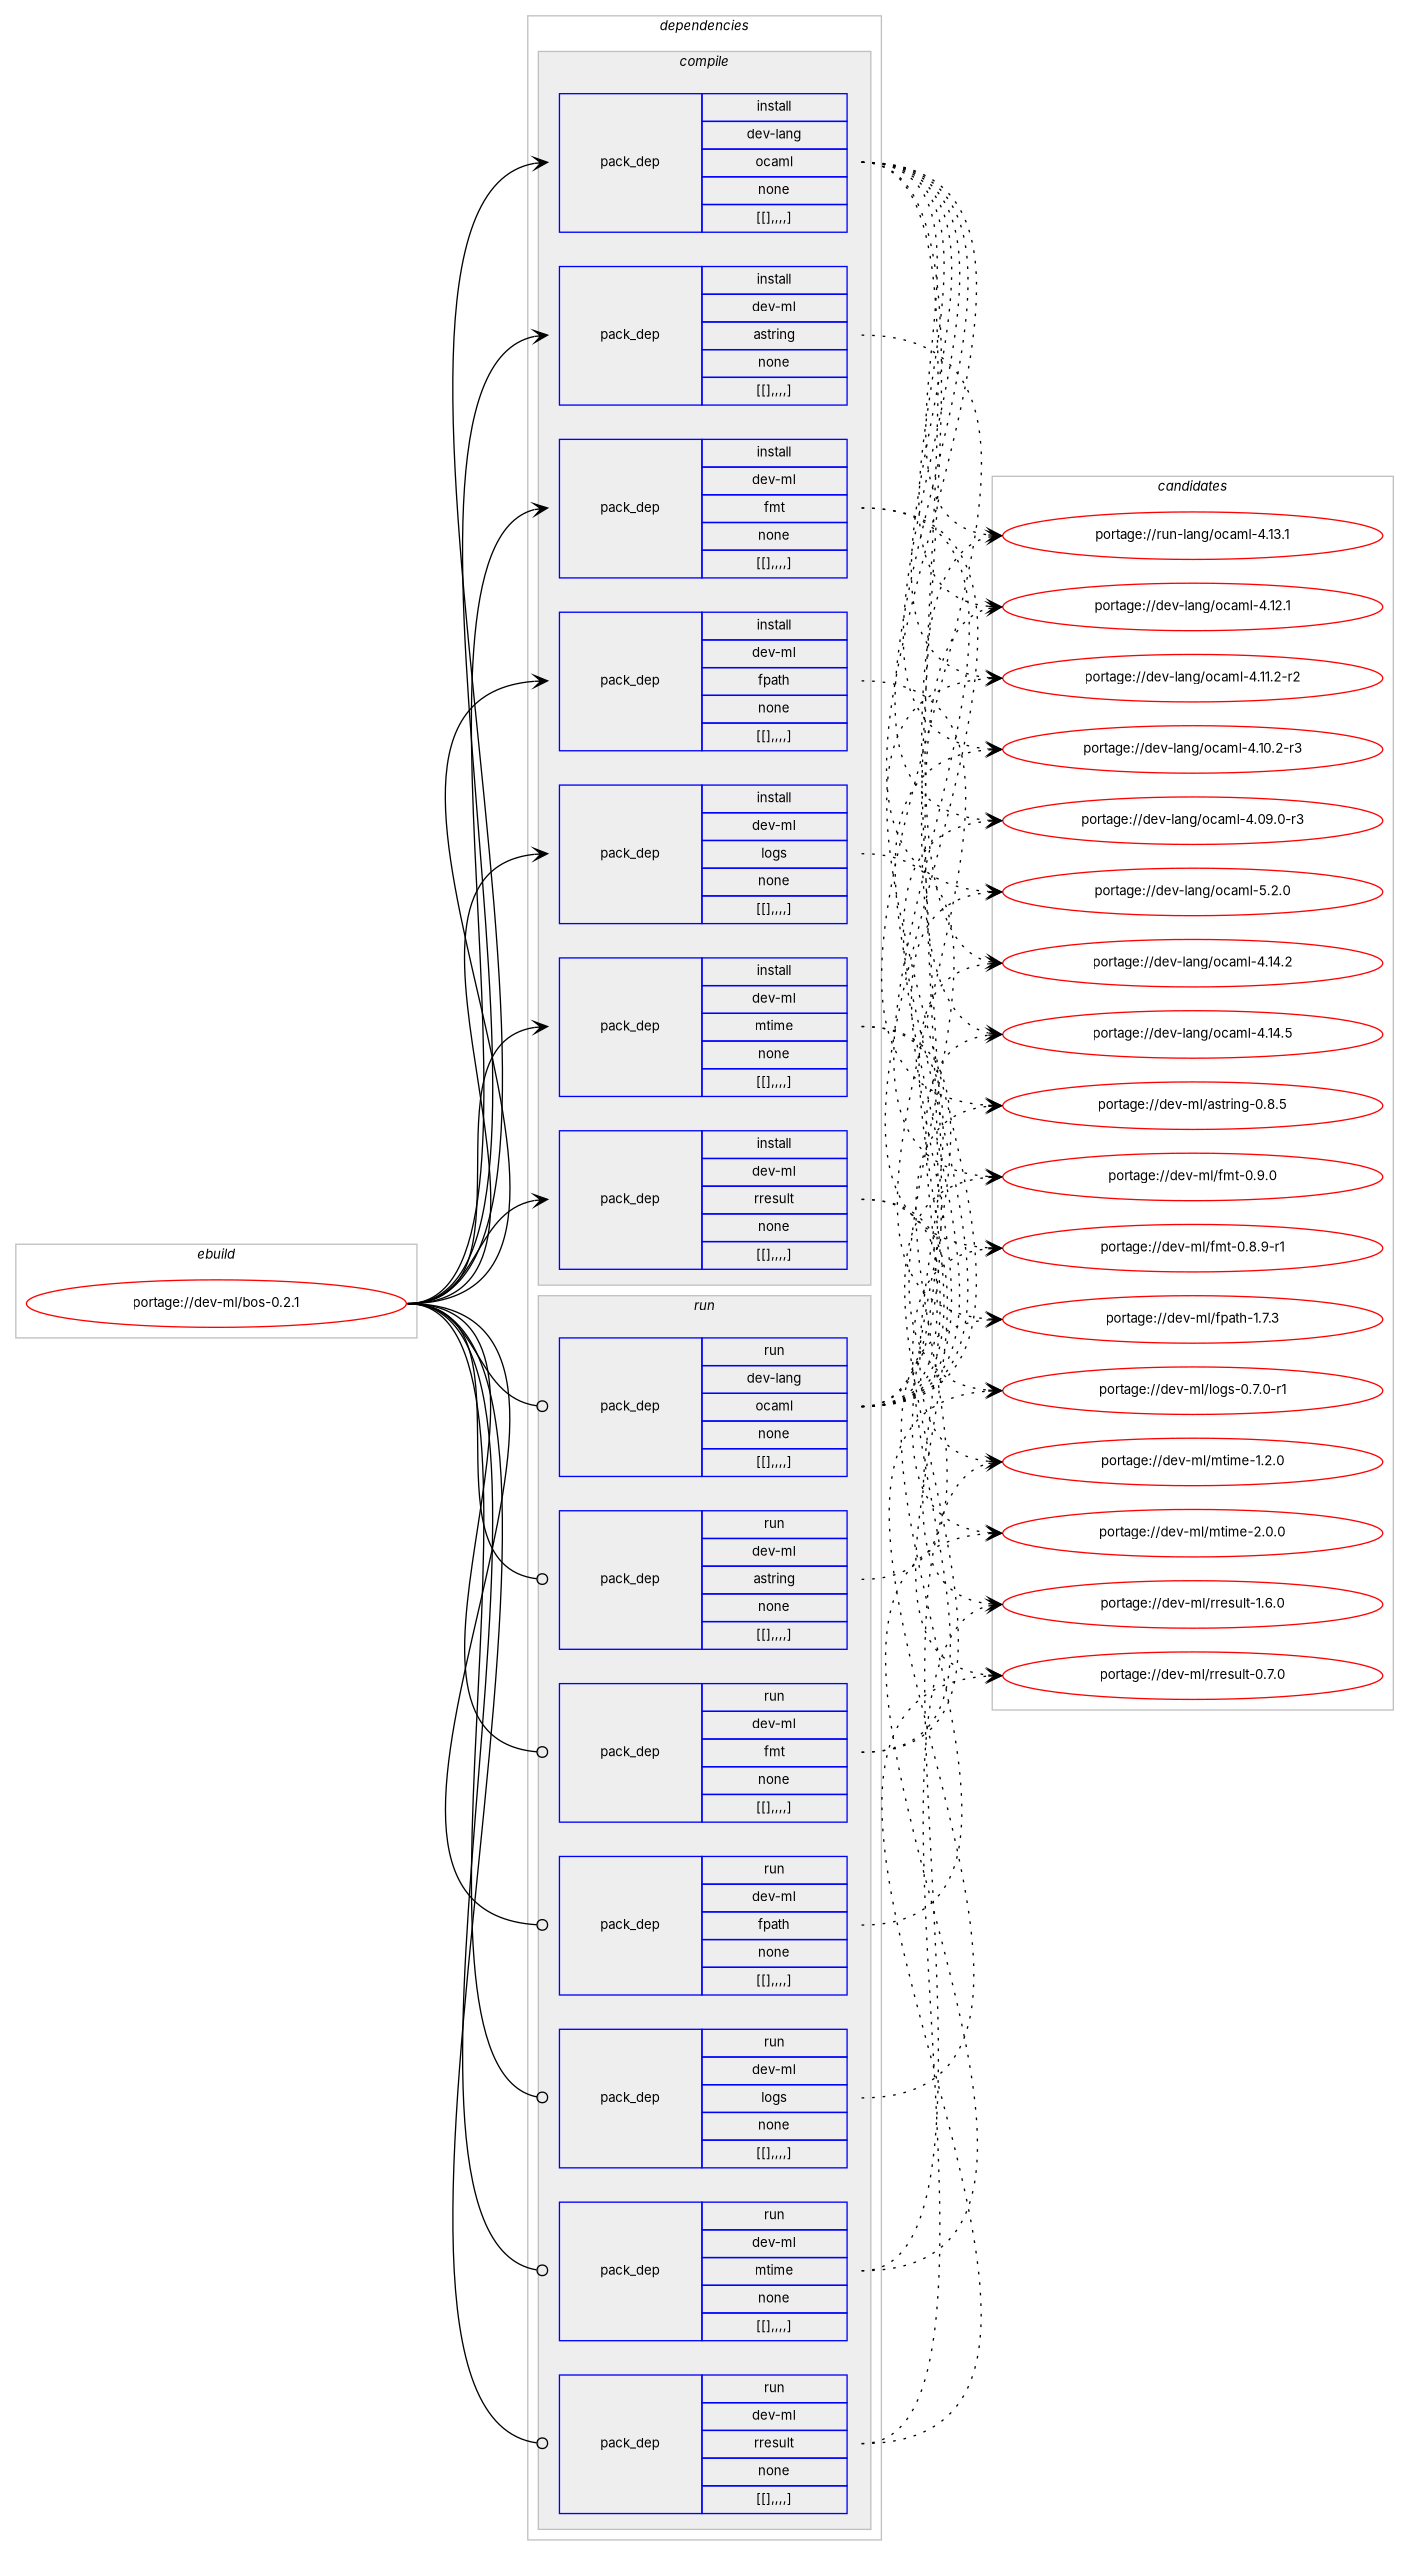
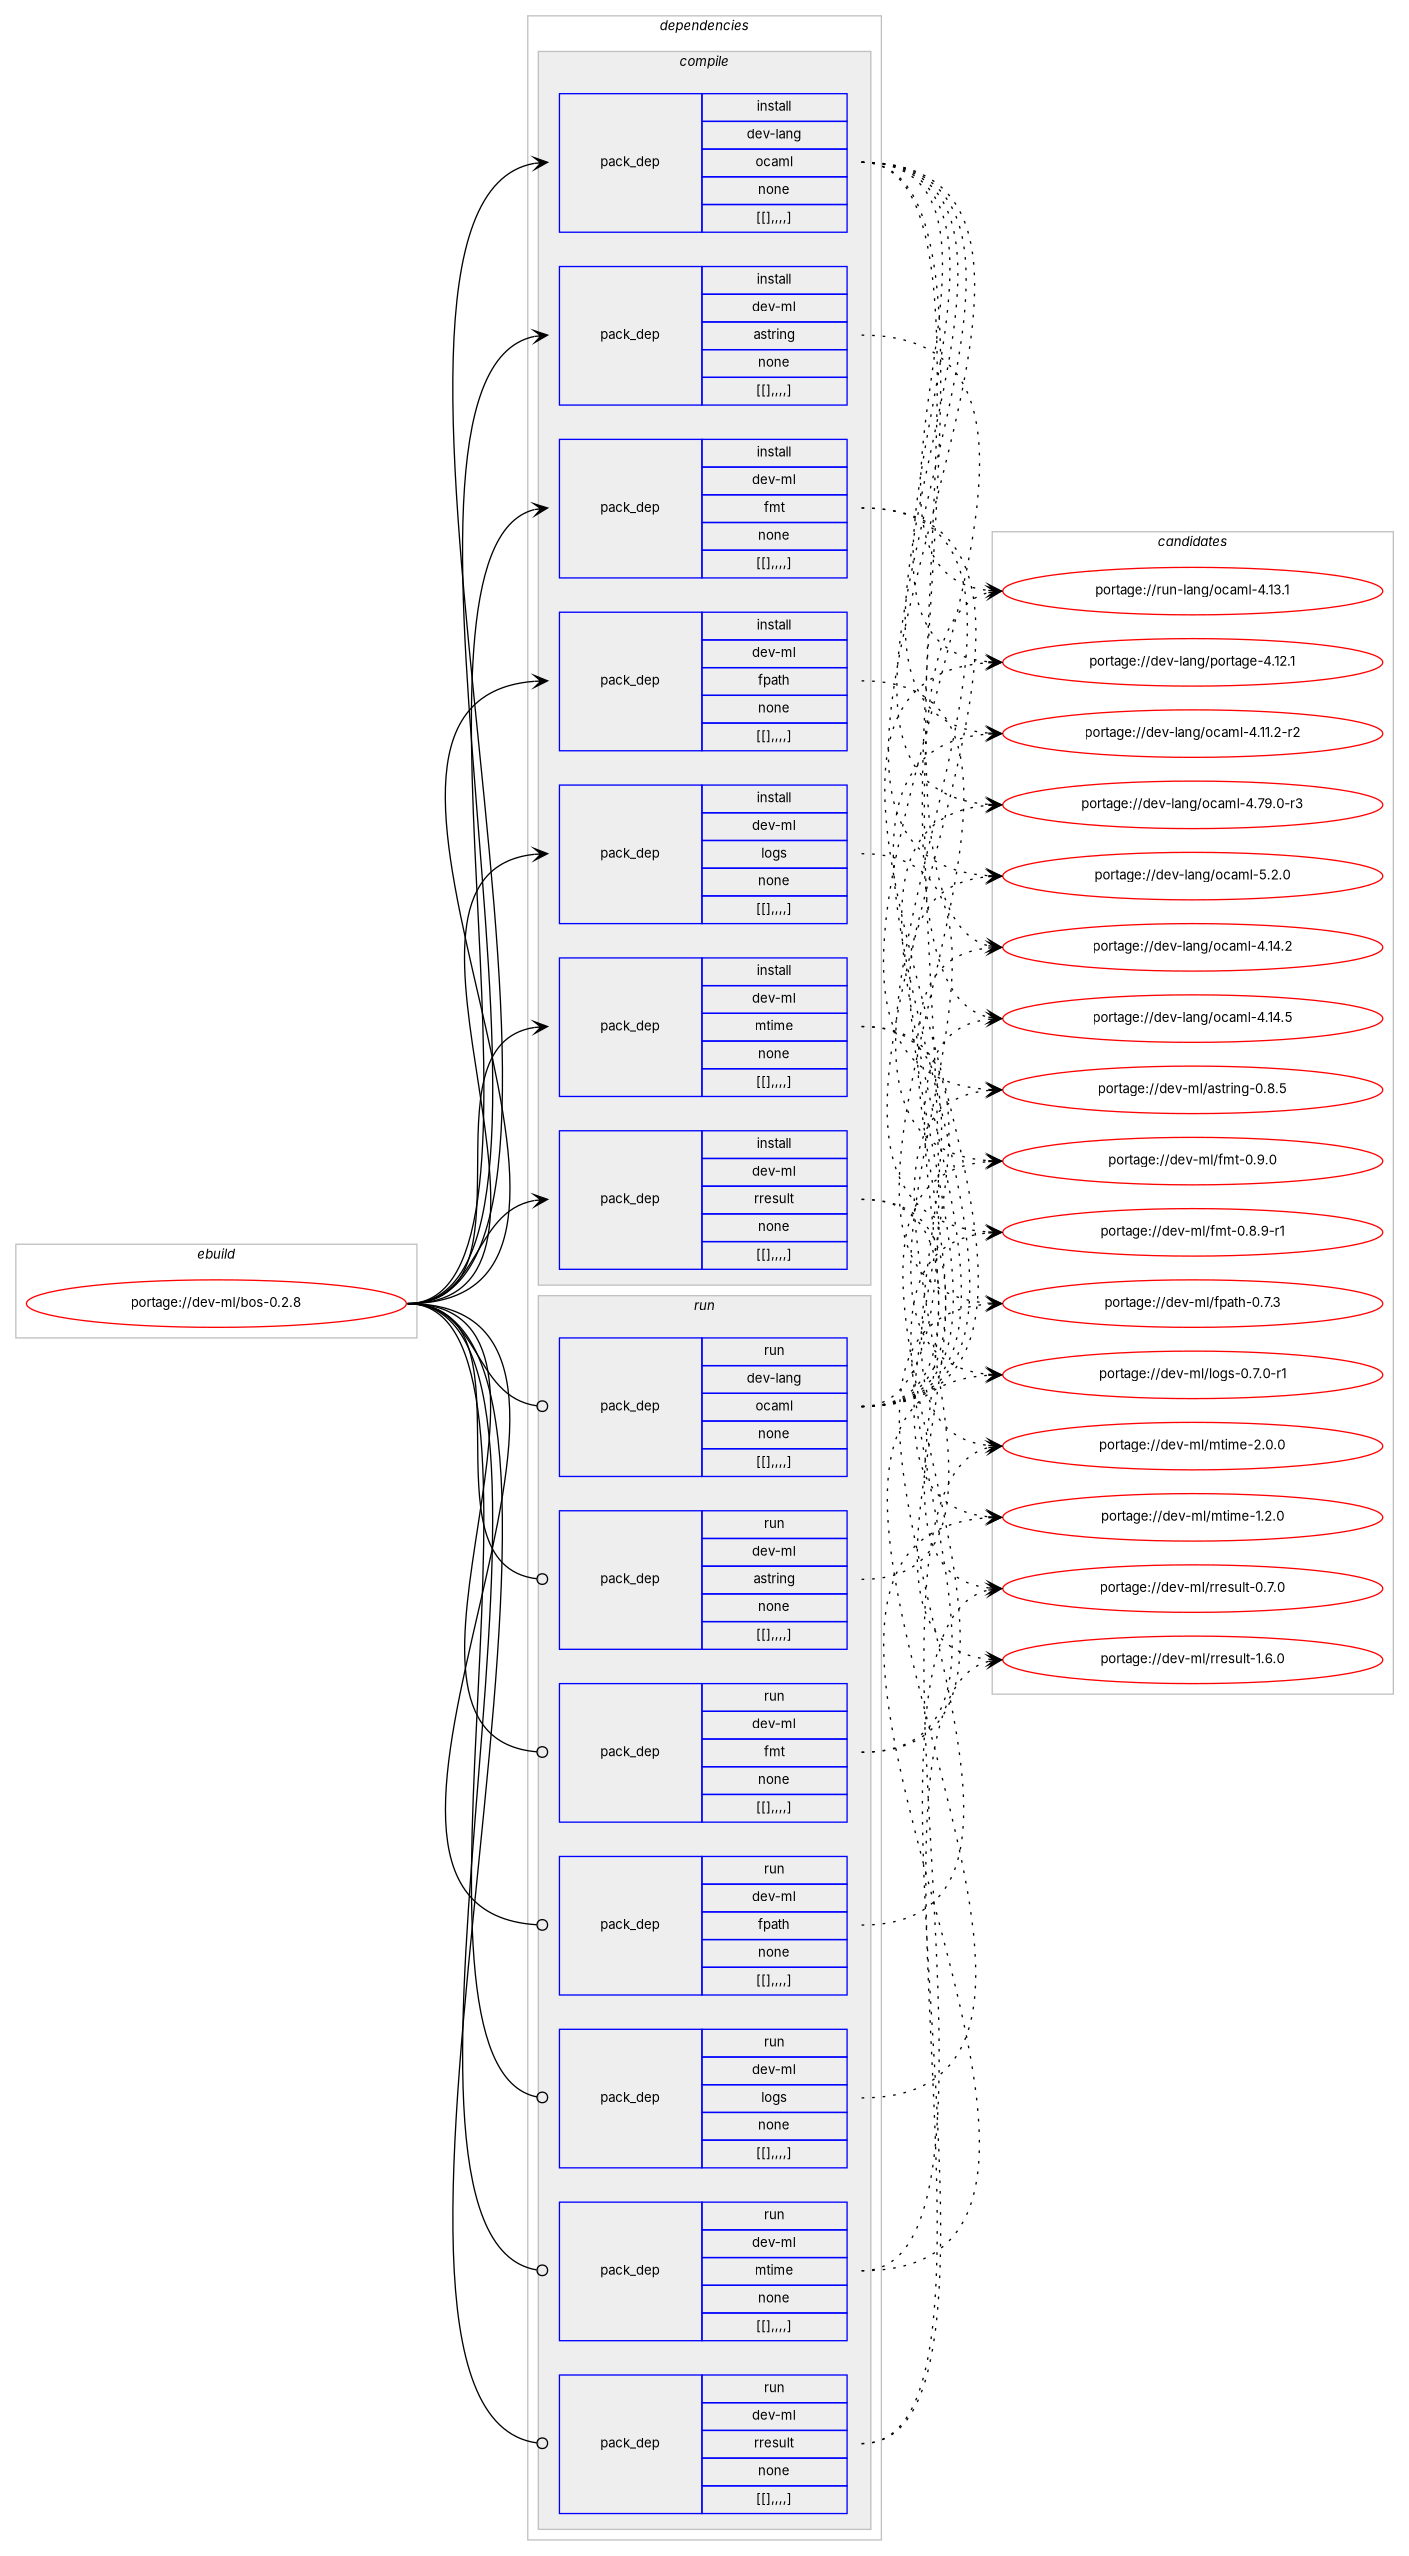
node "portage://dev-lang/ocaml-4.12.1": label "portage://dev-lang/ocaml-4.12.1" -> "portage://dev-lang/portage-4.12.1"
node "portage://dev-lang/ocaml-4.10.2-r3": removed
node "portage://dev-lang/ocaml-4.09.0-r3": label "portage://dev-lang/ocaml-4.09.0-r3" -> "portage://dev-lang/ocaml-4.79.0-r3"
node "portage://dev-ml/bos-0.2.1": label "portage://dev-ml/bos-0.2.1" -> "portage://dev-ml/bos-0.2.8"
node "portage://dev-ml/fpath-1.7.3": label "portage://dev-ml/fpath-1.7.3" -> "portage://dev-ml/fpath-0.7.3"
